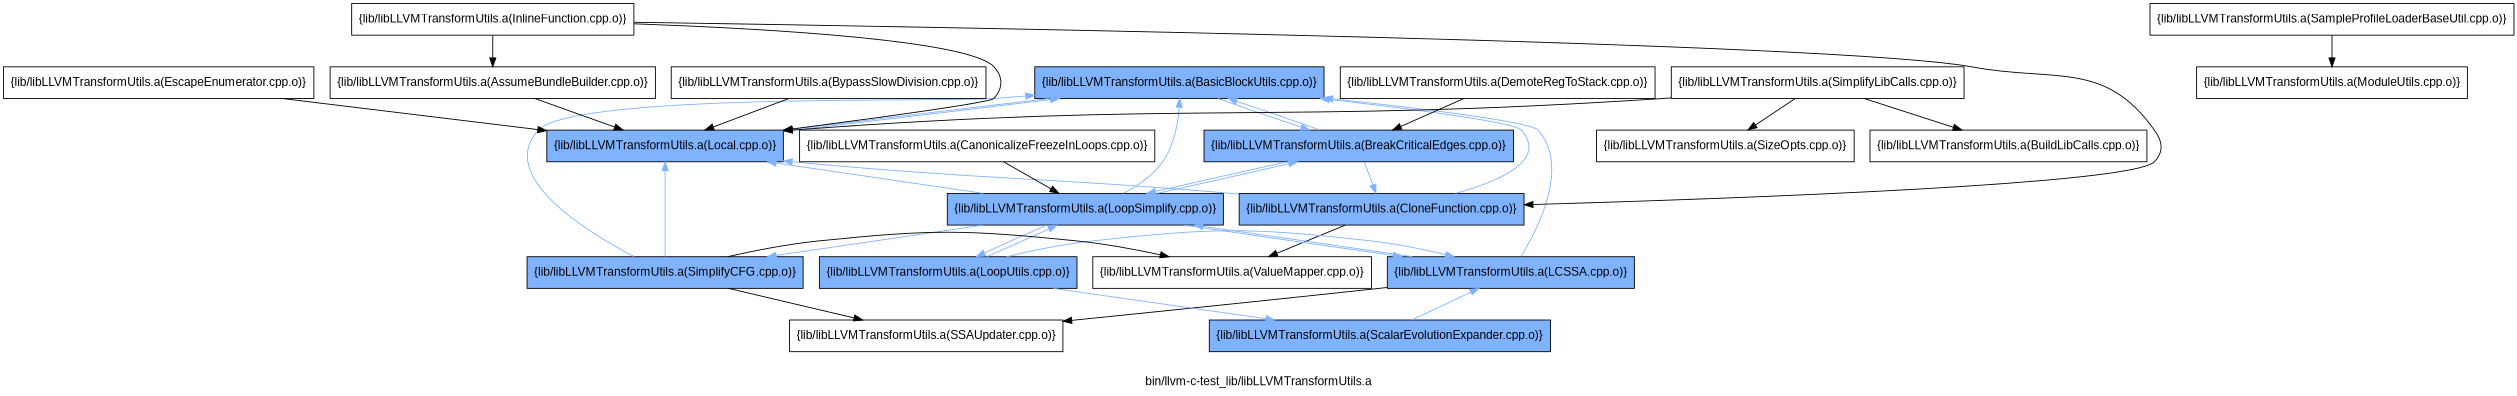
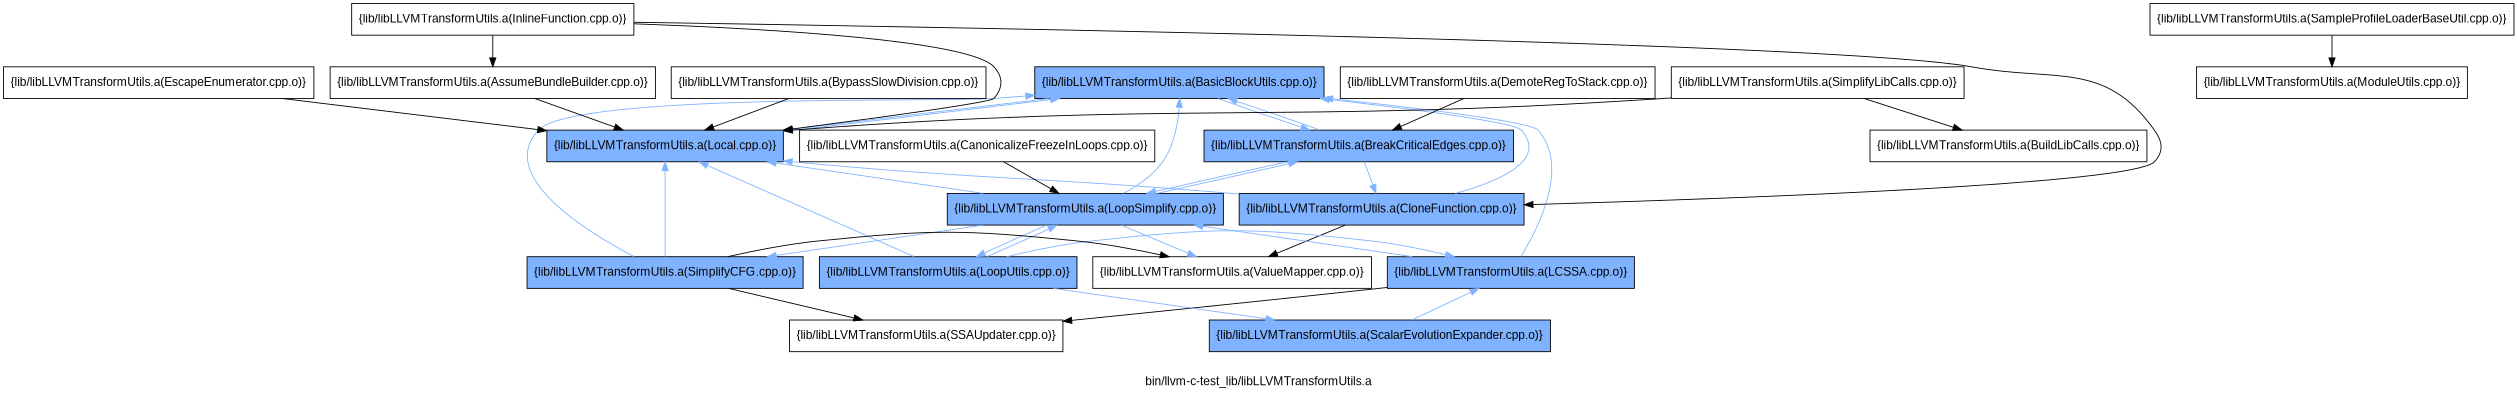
node "{lib/libLLVMTransformUtils.a(SizeOpts.cpp.o)}": removed
edge "{lib/libLLVMTransformUtils.a(LoopUtils.cpp.o)}" -> "{lib/libLLVMTransformUtils.a(Local.cpp.o)}": added
edge "{lib/libLLVMTransformUtils.a(LoopSimplify.cpp.o)}" -> "{lib/libLLVMTransformUtils.a(LCSSA.cpp.o)}": now "{lib/libLLVMTransformUtils.a(LoopSimplify.cpp.o)}" -> "{lib/libLLVMTransformUtils.a(ValueMapper.cpp.o)}"
